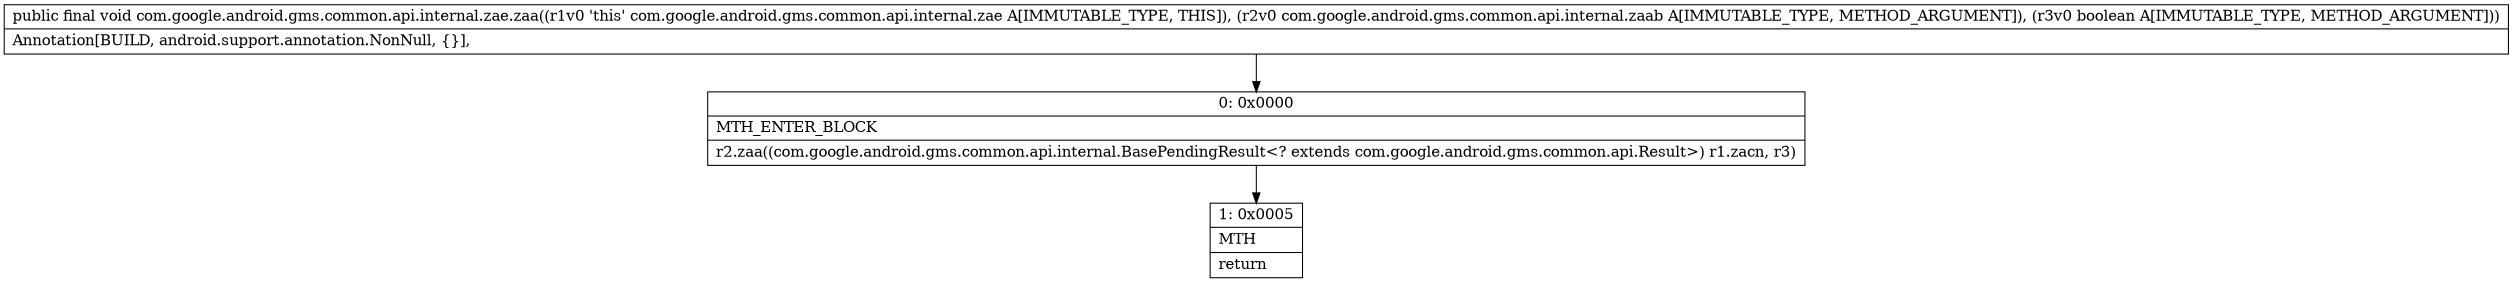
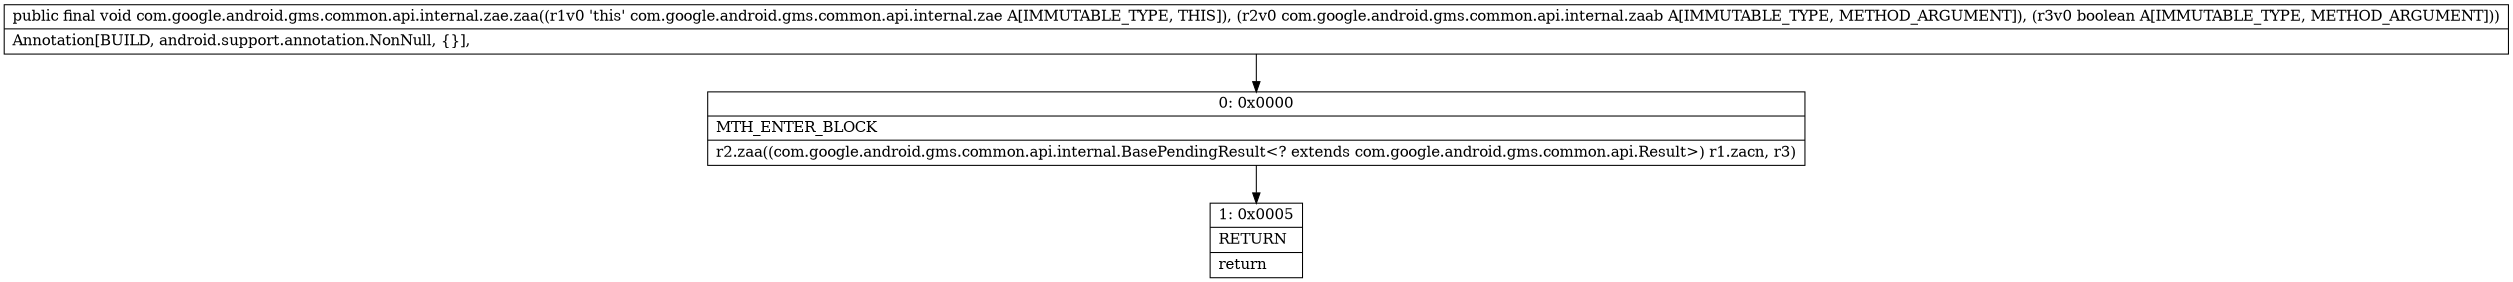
node "1: 0x0005": text "MTH" -> "RETURN"
